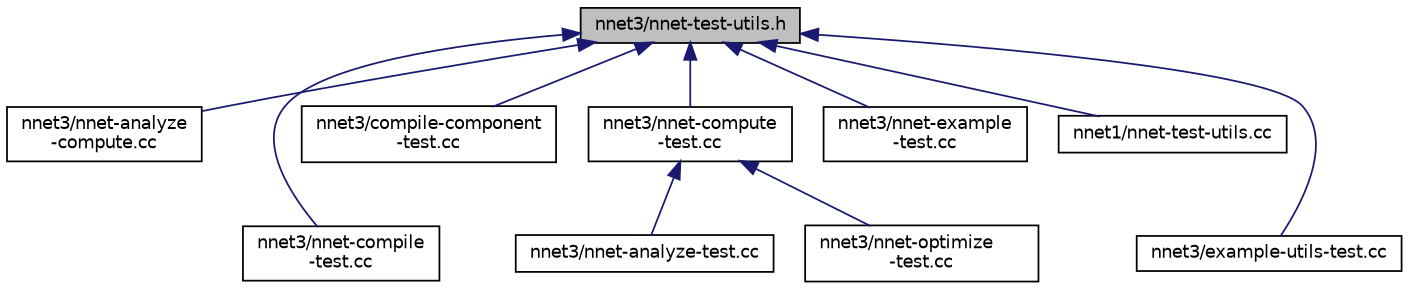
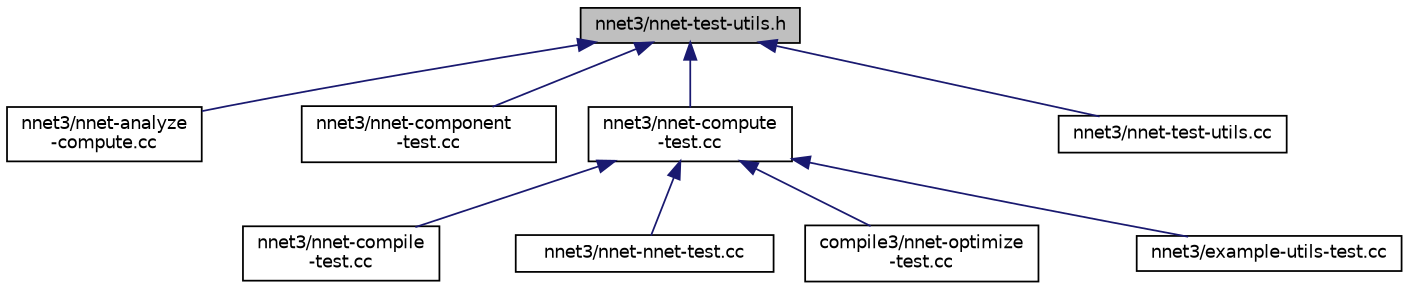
edge "nnet3/example-utils-test.cc" -> "nnet3/nnet-test-utils.h": now "nnet3/example-utils-test.cc" -> "nnet3/nnet-compute -test.cc"
edge "nnet3/nnet-compile -test.cc" -> "nnet3/nnet-test-utils.h": now "nnet3/nnet-compile -test.cc" -> "nnet3/nnet-compute -test.cc"
node "nnet3/compile-component -test.cc": label "nnet3/compile-component -test.cc" -> "nnet3/nnet-component -test.cc"
node "nnet3/nnet-example -test.cc": removed
node "nnet1/nnet-test-utils.cc": label "nnet1/nnet-test-utils.cc" -> "nnet3/nnet-test-utils.cc"
node "nnet3/nnet-analyze-test.cc": label "nnet3/nnet-analyze-test.cc" -> "nnet3/nnet-nnet-test.cc"
node "nnet3/nnet-optimize -test.cc": label "nnet3/nnet-optimize -test.cc" -> "compile3/nnet-optimize -test.cc"
